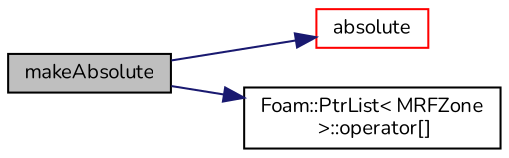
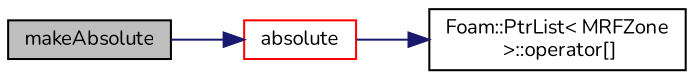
edge "makeAbsolute" -> "Foam::PtrList< MRFZone >::operator[]": now "absolute" -> "Foam::PtrList< MRFZone >::operator[]"
